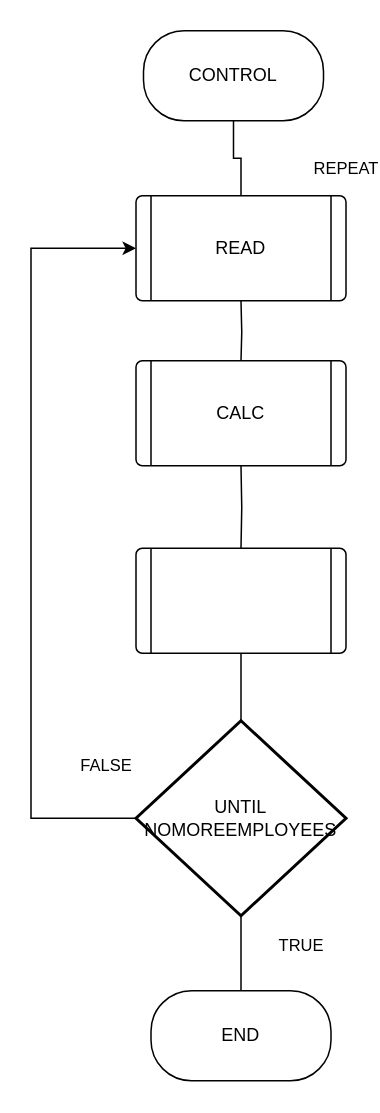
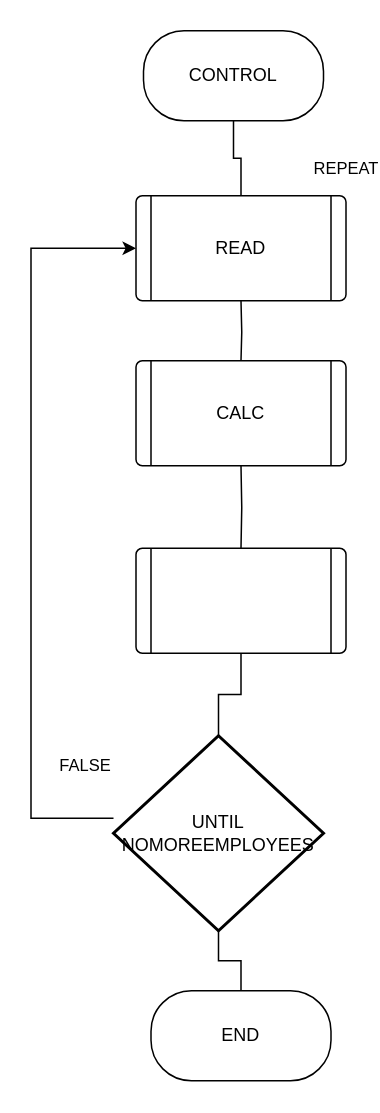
node "UNTIL NOMOREEMPLOYEES": moved (241, 818) -> (218, 833)
